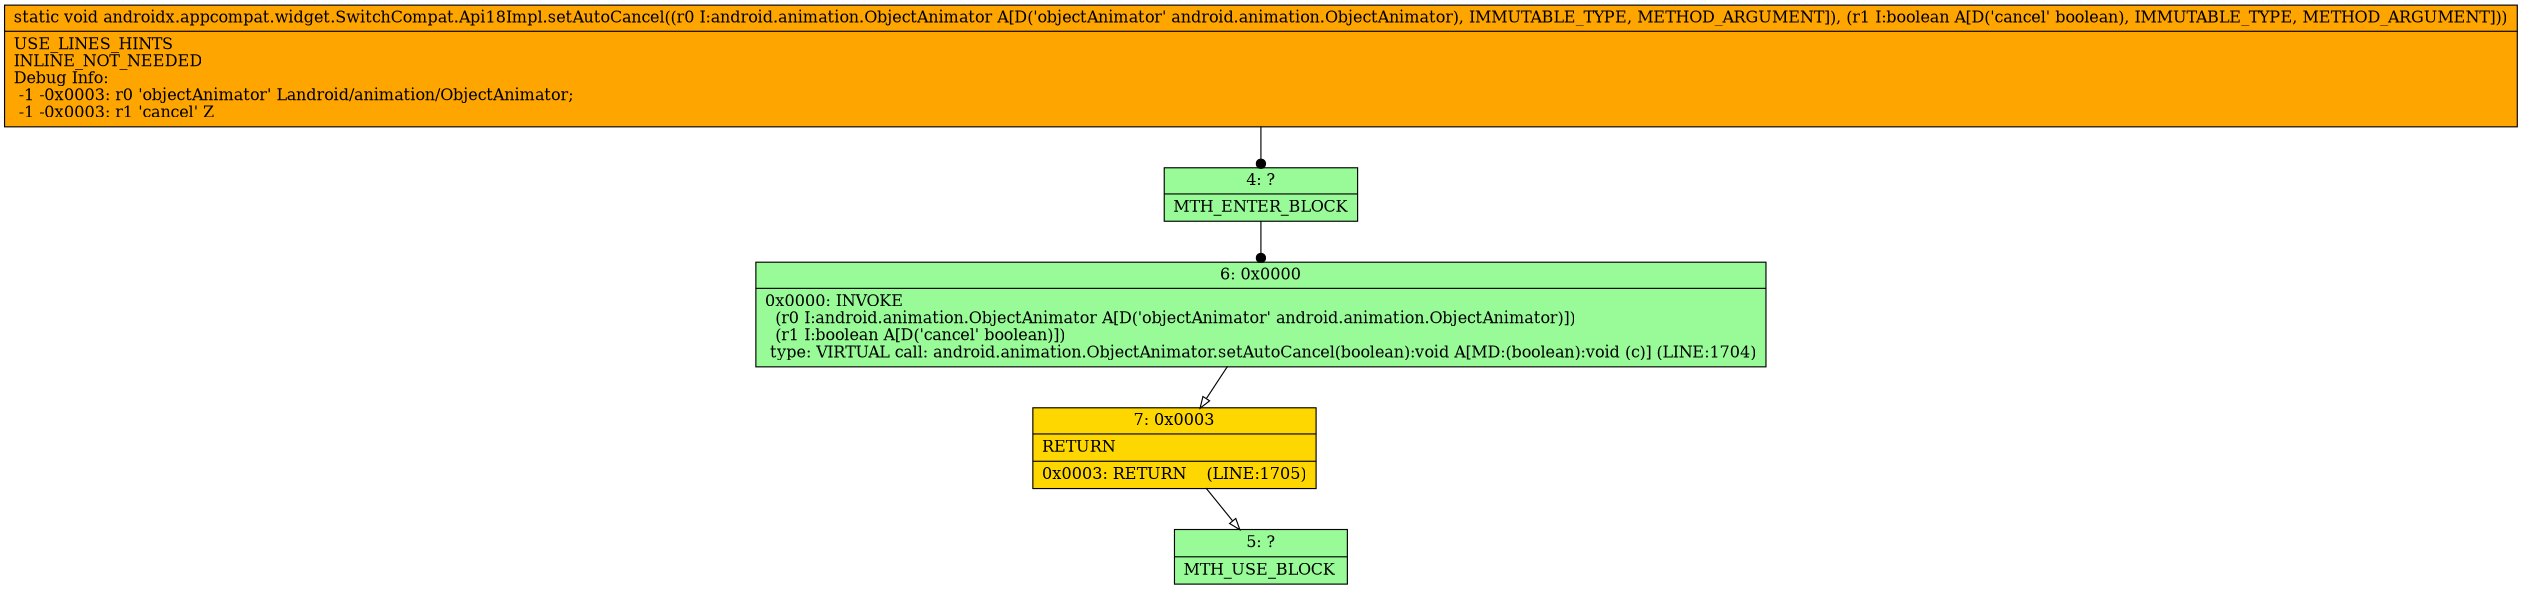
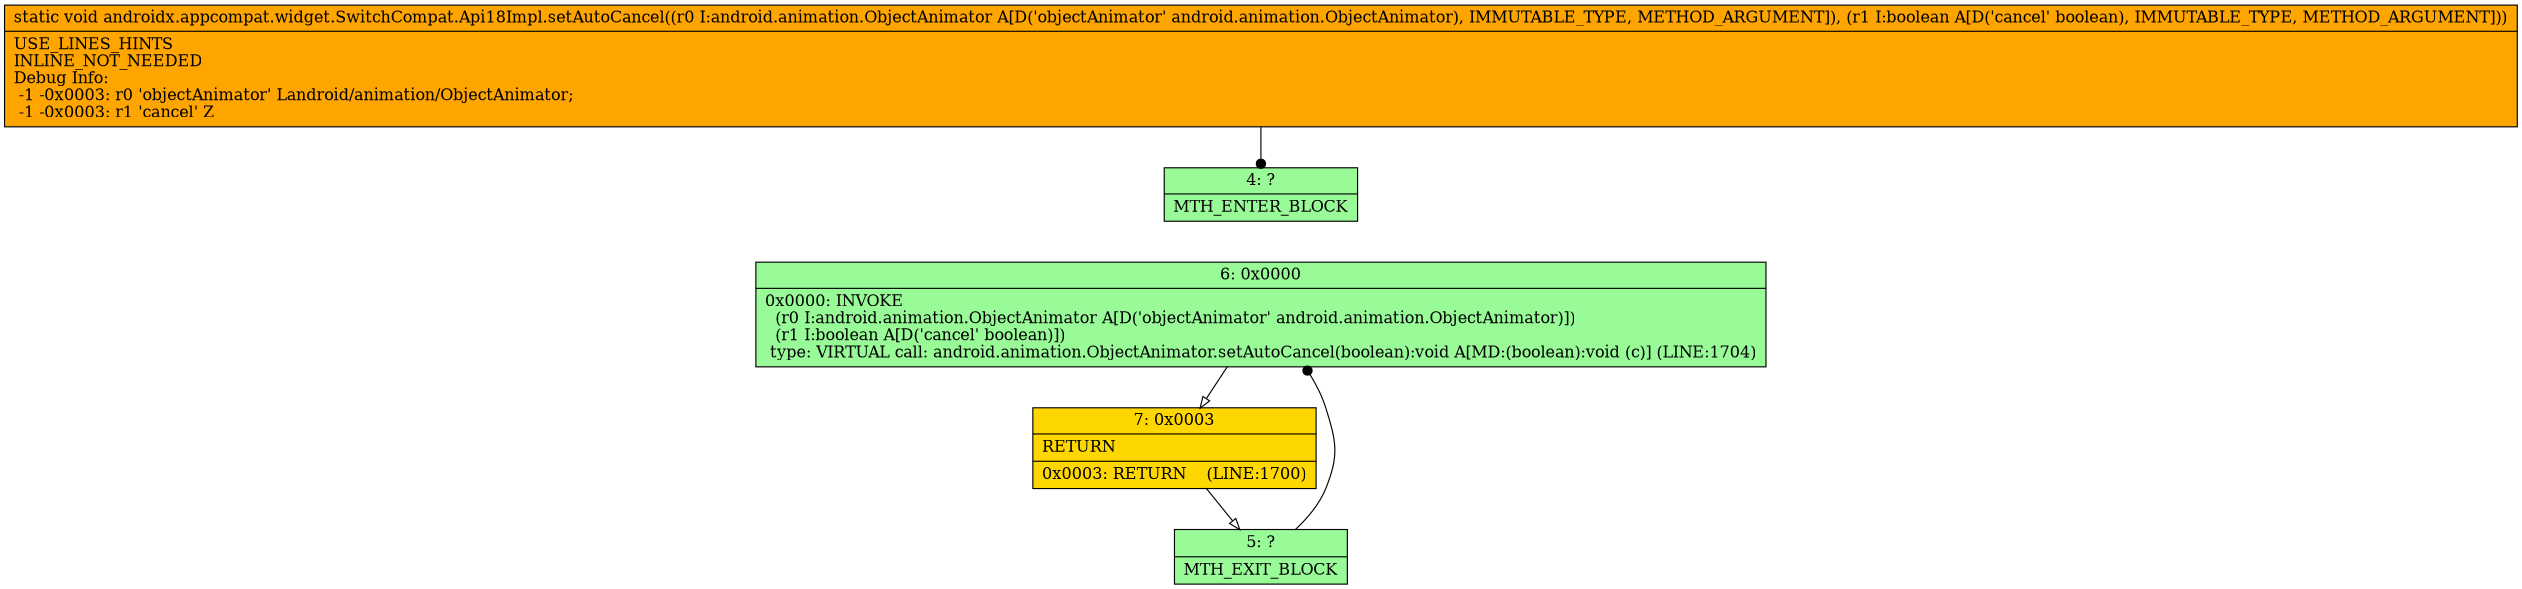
edge "4: ?" -> "6: 0x0000": now "5: ?" -> "6: 0x0000"
node "7: 0x0003": text "0x0003: RETURN    (LINE:1705)" -> "0x0003: RETURN    (LINE:1700)"
node "5: ?": text "MTH_USE_BLOCK" -> "MTH_EXIT_BLOCK"
